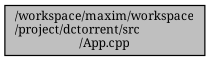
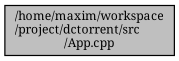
node "/workspace/maxim/workspace /project/dctorrent/src /App.cpp": label "/workspace/maxim/workspace /project/dctorrent/src /App.cpp" -> "/home/maxim/workspace /project/dctorrent/src /App.cpp"
